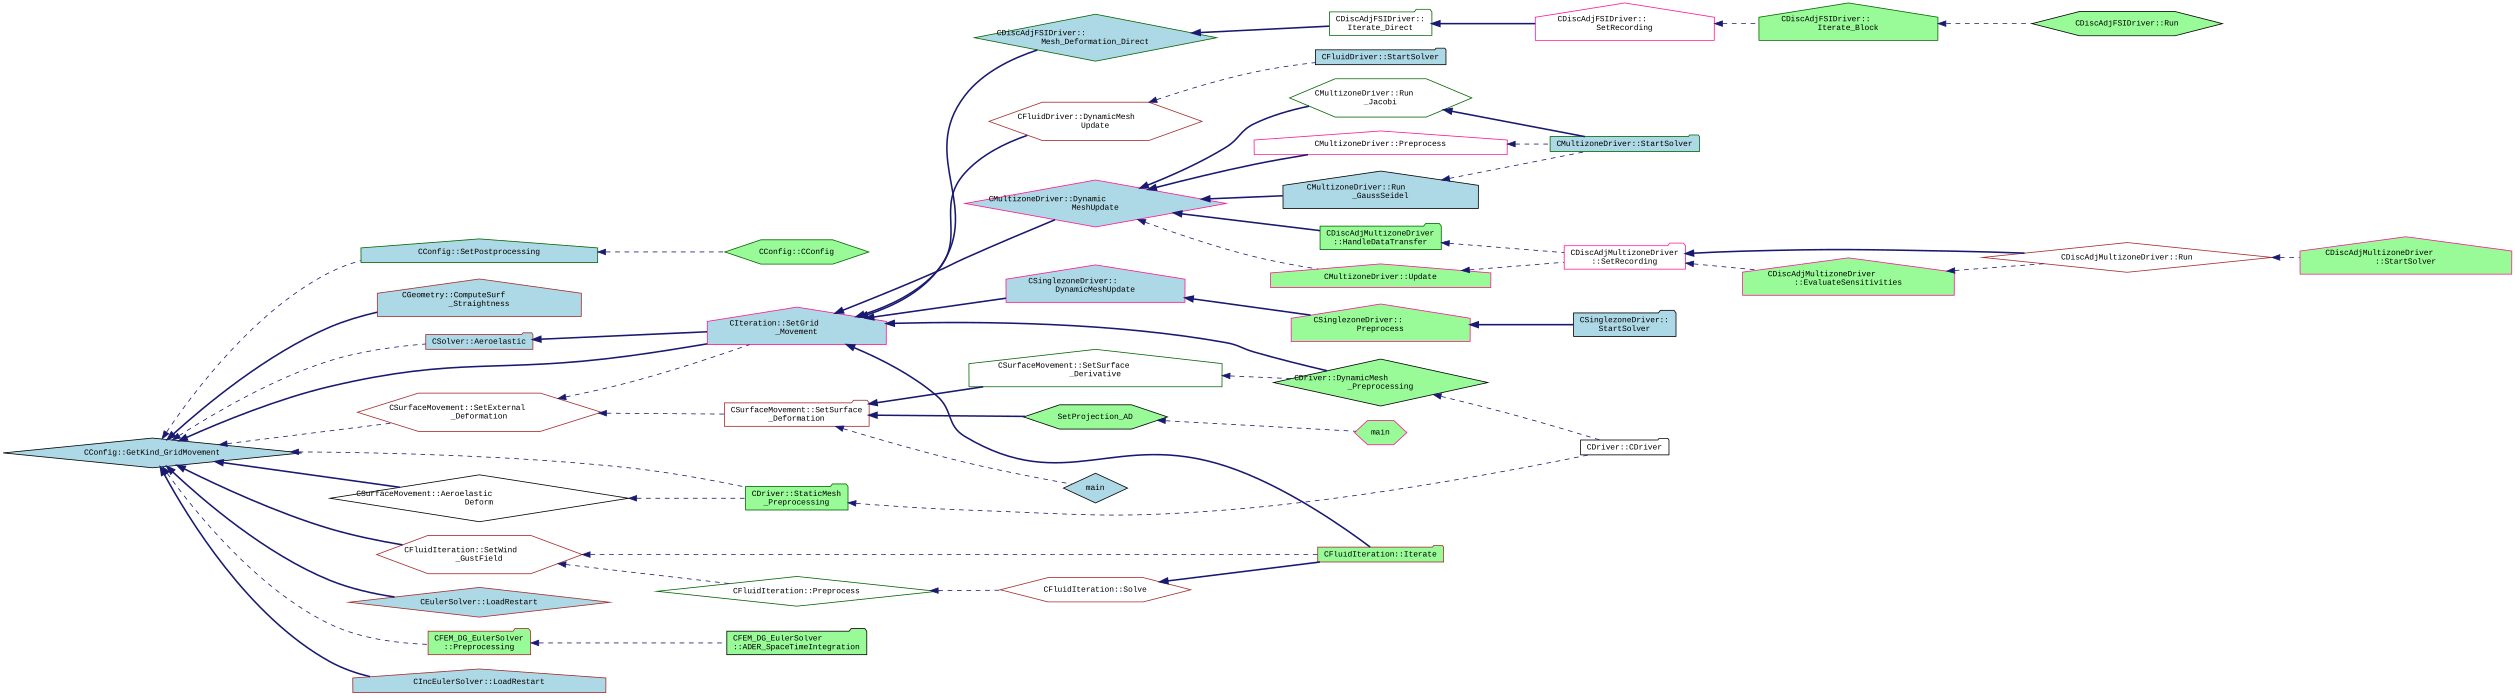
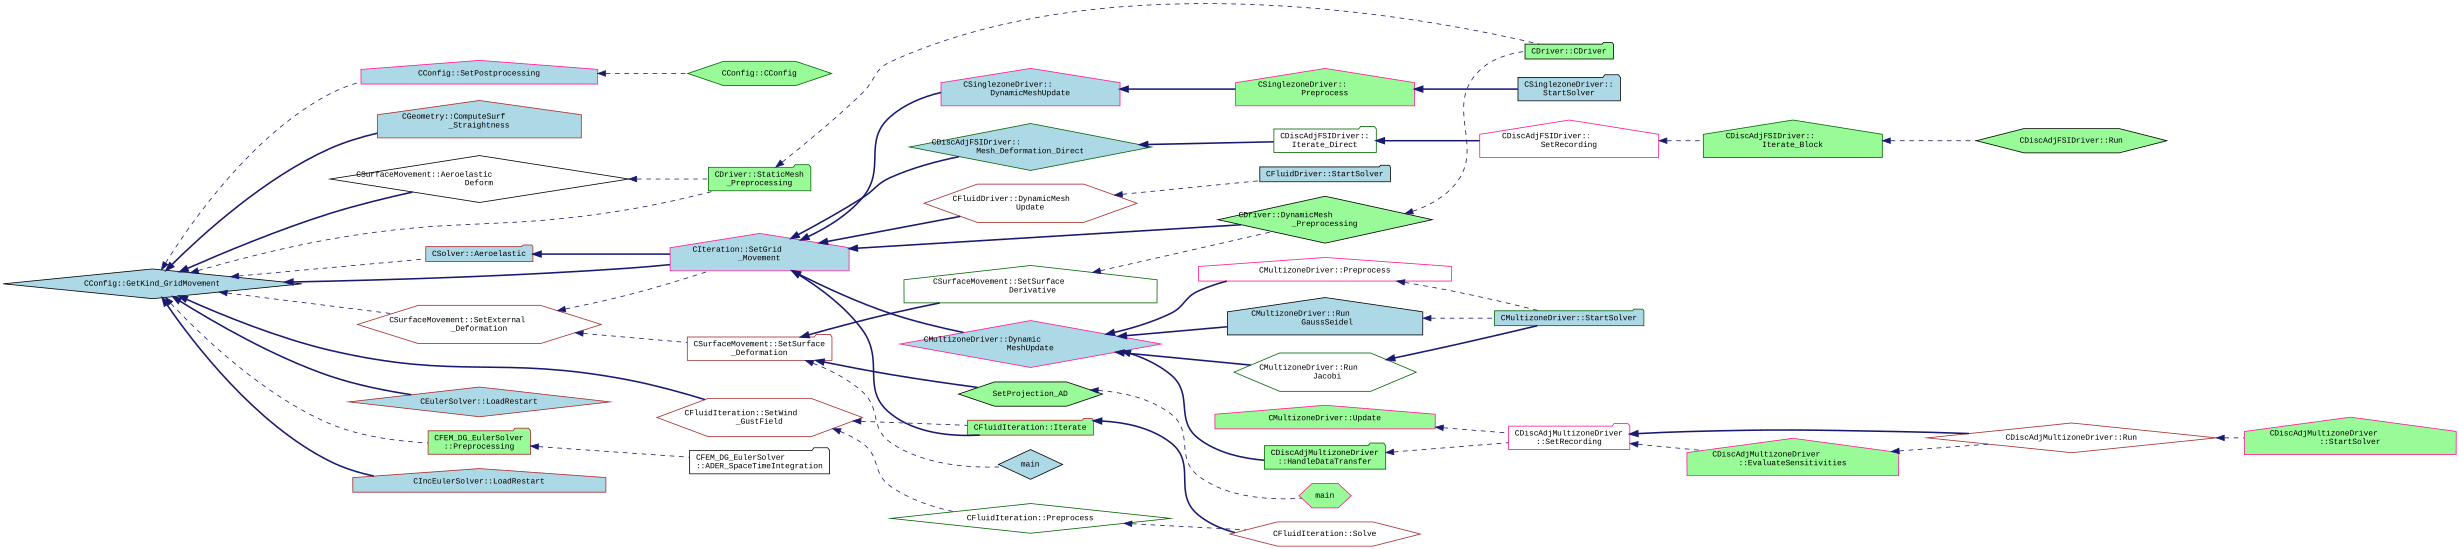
edge "CMultizoneDriver::Update" -> "CMultizoneDriver::Dynamic MeshUpdate": removed
node "CConfig::SetPostprocessing": color darkgreen -> deeppink
node "CDriver::CDriver": fillcolor white -> palegreen
edge "CFluidIteration::Iterate" -> "CFluidIteration::Solve": reversed
node "CFEM_DG_EulerSolver ::ADER_SpaceTimeIntegration": fillcolor palegreen -> white
